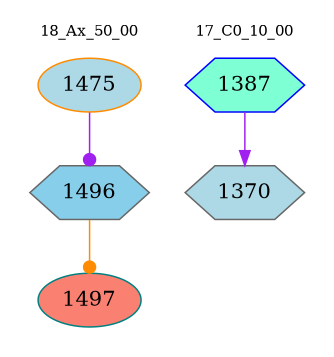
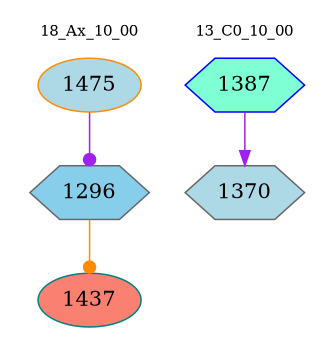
cluster "18_Ax_50_00": label "18_Ax_50_00" -> "18_Ax_10_00"
cluster "17_C0_10_00": label "17_C0_10_00" -> "13_C0_10_00"
node "1496": label "1496" -> "1296"
node "1497": label "1497" -> "1437"
